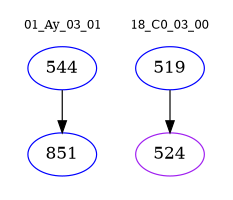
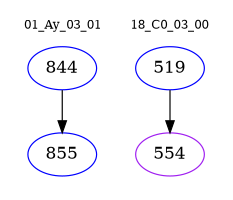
node "544": label "544" -> "844"
node "851": label "851" -> "855"
node "524": label "524" -> "554"
